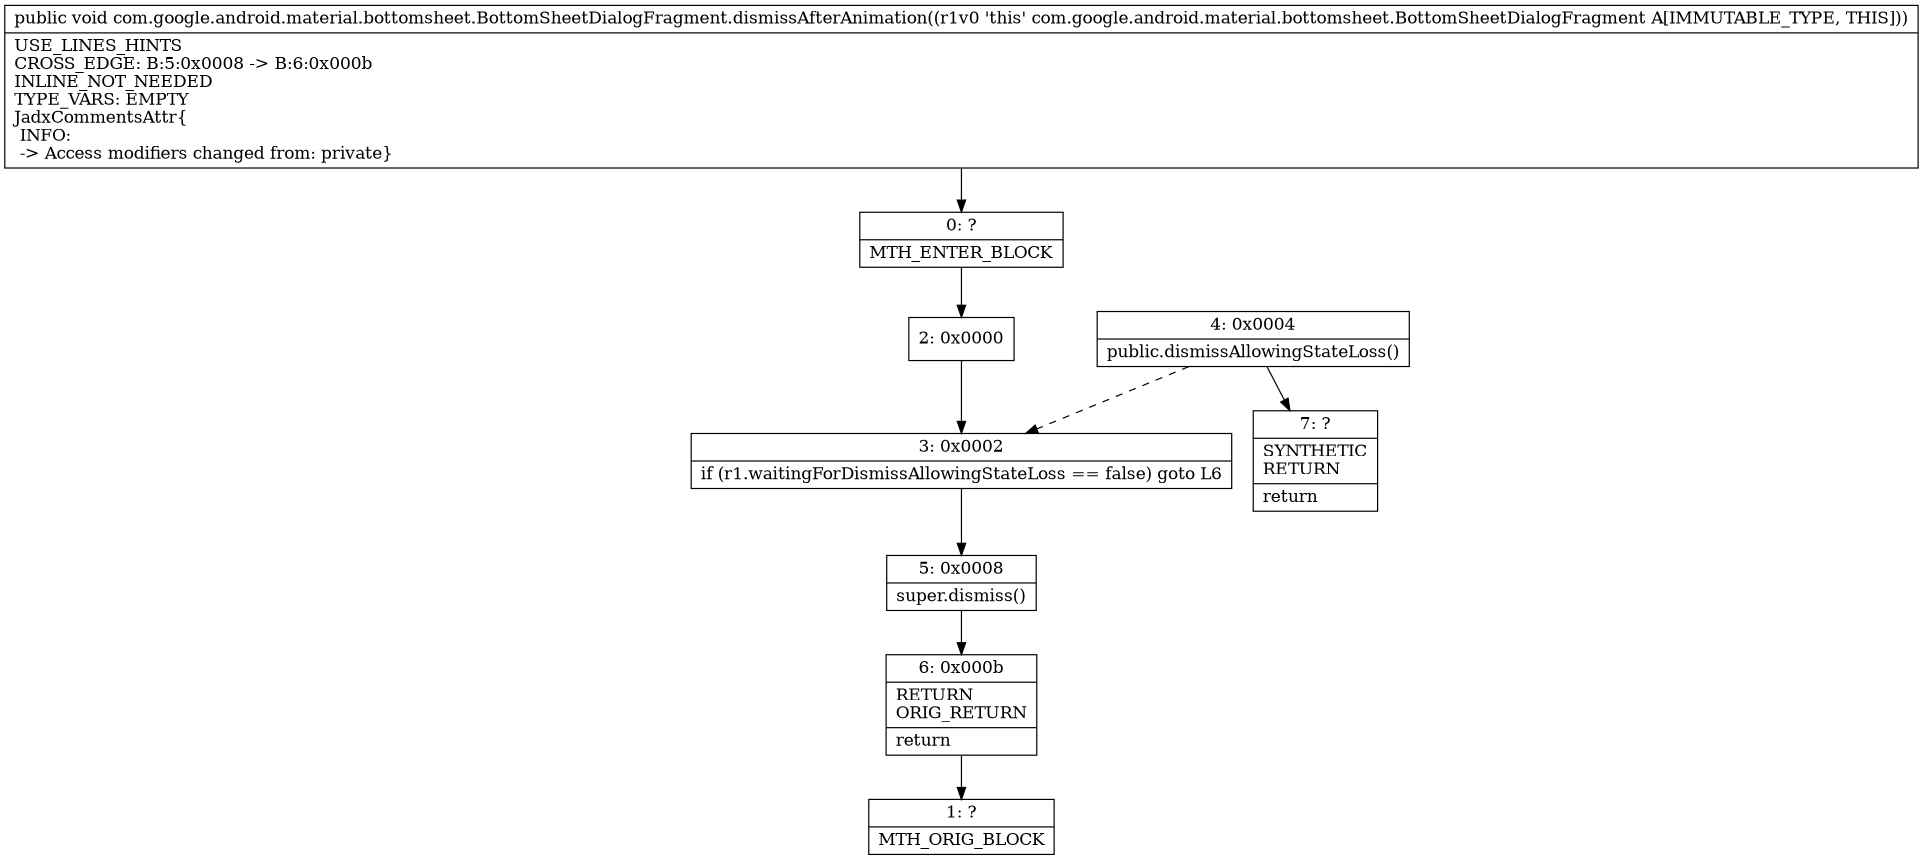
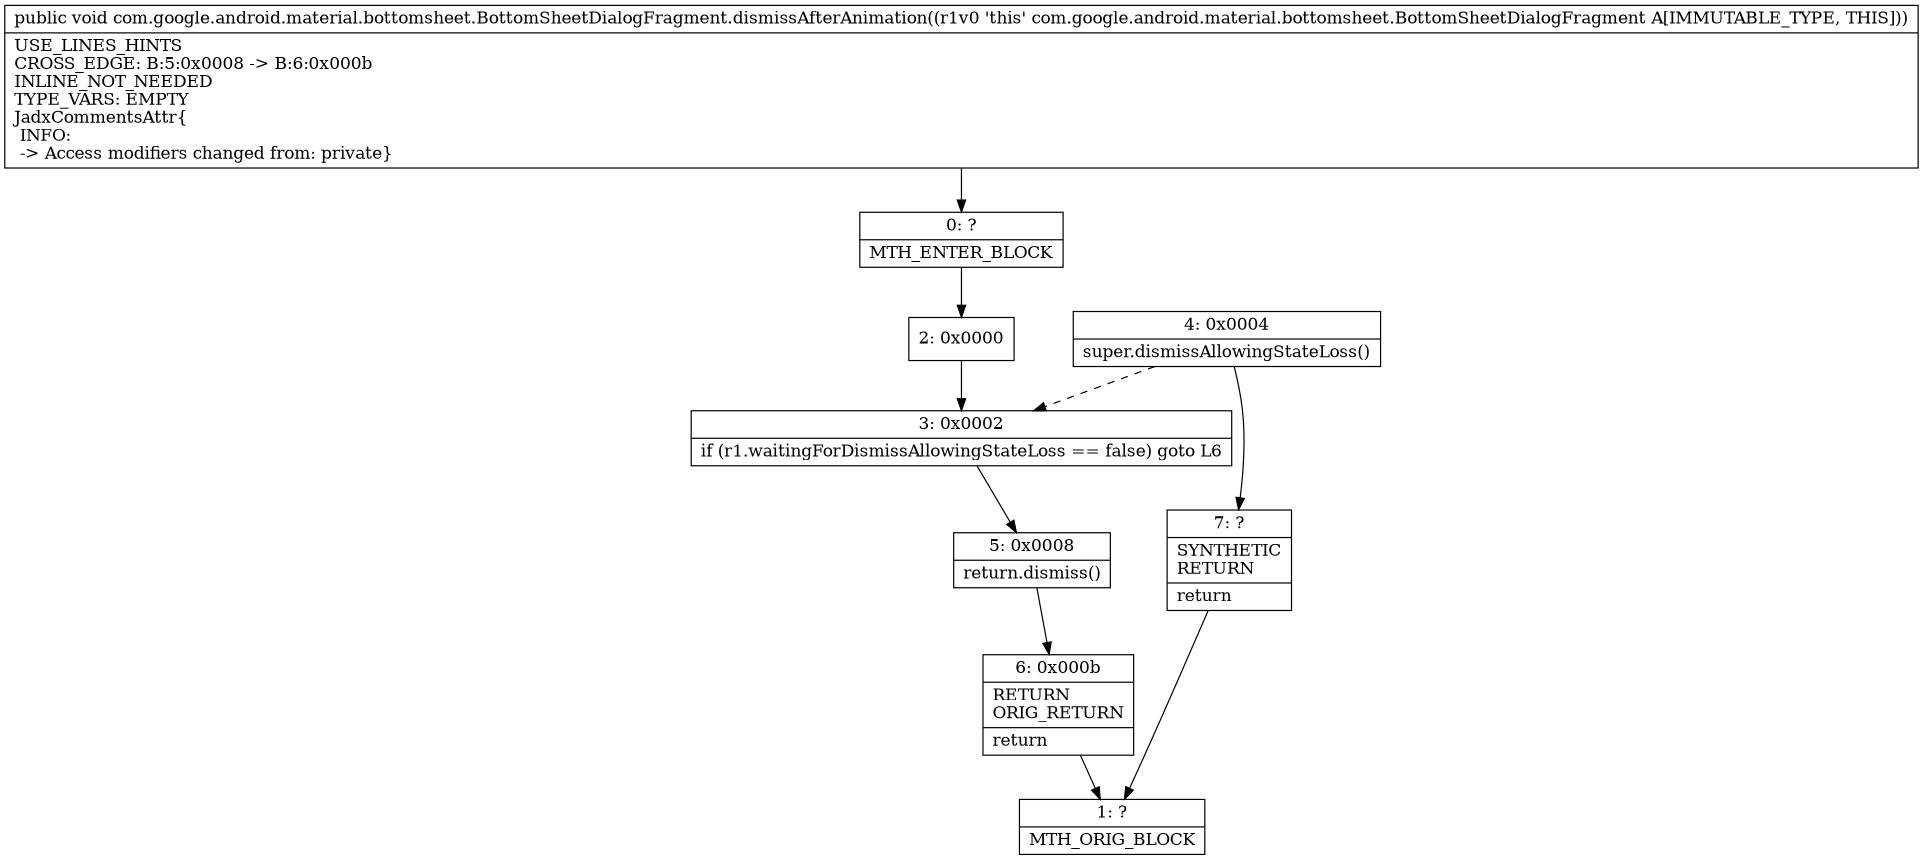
node "4: 0x0004": text "public.dismissAllowingStateLoss()" -> "super.dismissAllowingStateLoss()"
node "5: 0x0008": text "super.dismiss()" -> "return.dismiss()"
edge "7: ?" -> "1: ?": added
